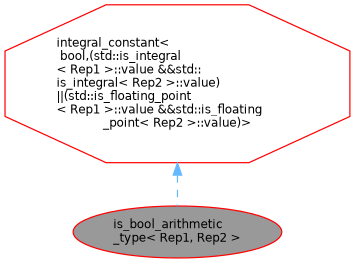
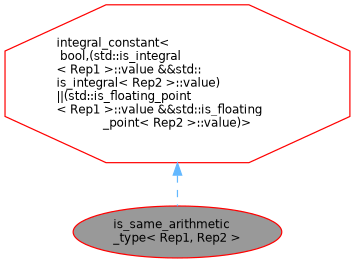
node "is_bool_arithmetic _type< Rep1, Rep2 >": label "is_bool_arithmetic _type< Rep1, Rep2 >" -> "is_same_arithmetic _type< Rep1, Rep2 >"
